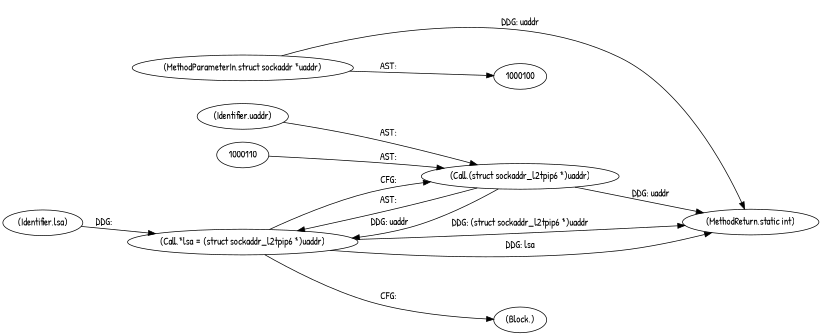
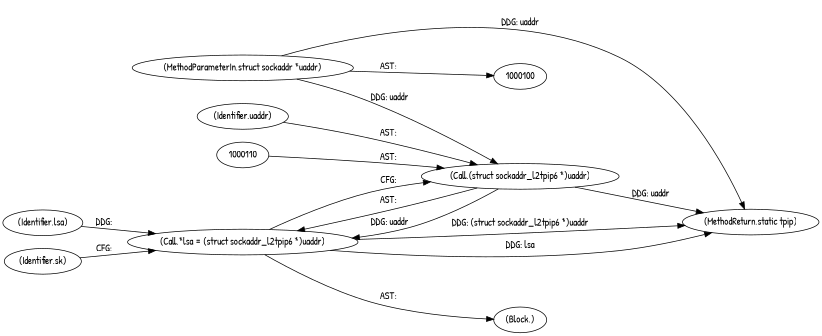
edge "(MethodParameterIn,struct sockaddr *uaddr)" -> "(Call,(struct sockaddr_l2tpip6 *)uaddr)": added, label "DDG: uaddr"
node "(MethodReturn,static int)": label "(MethodReturn,static int)" -> "(MethodReturn,static tpip)"
node "(Identifier,sk)": added
edge "(Call,*lsa = (struct sockaddr_l2tpip6 *)uaddr)" -> "(Block,)": label "CFG: " -> "AST: "
